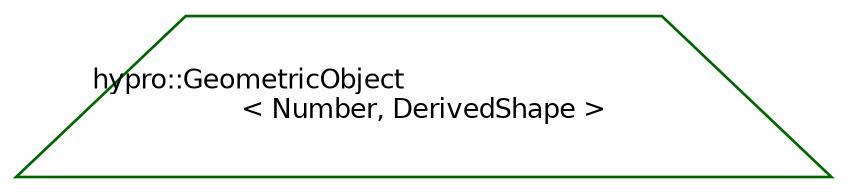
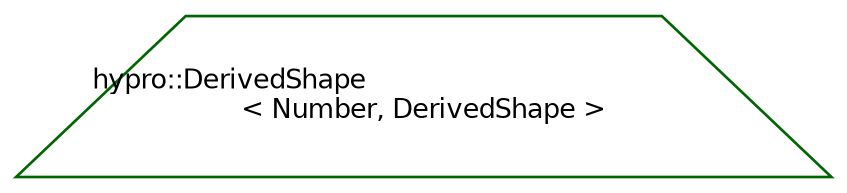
node "hypro::GeometricObject < Number, DerivedShape >": label "hypro::GeometricObject < Number, DerivedShape >" -> "hypro::DerivedShape < Number, DerivedShape >"
